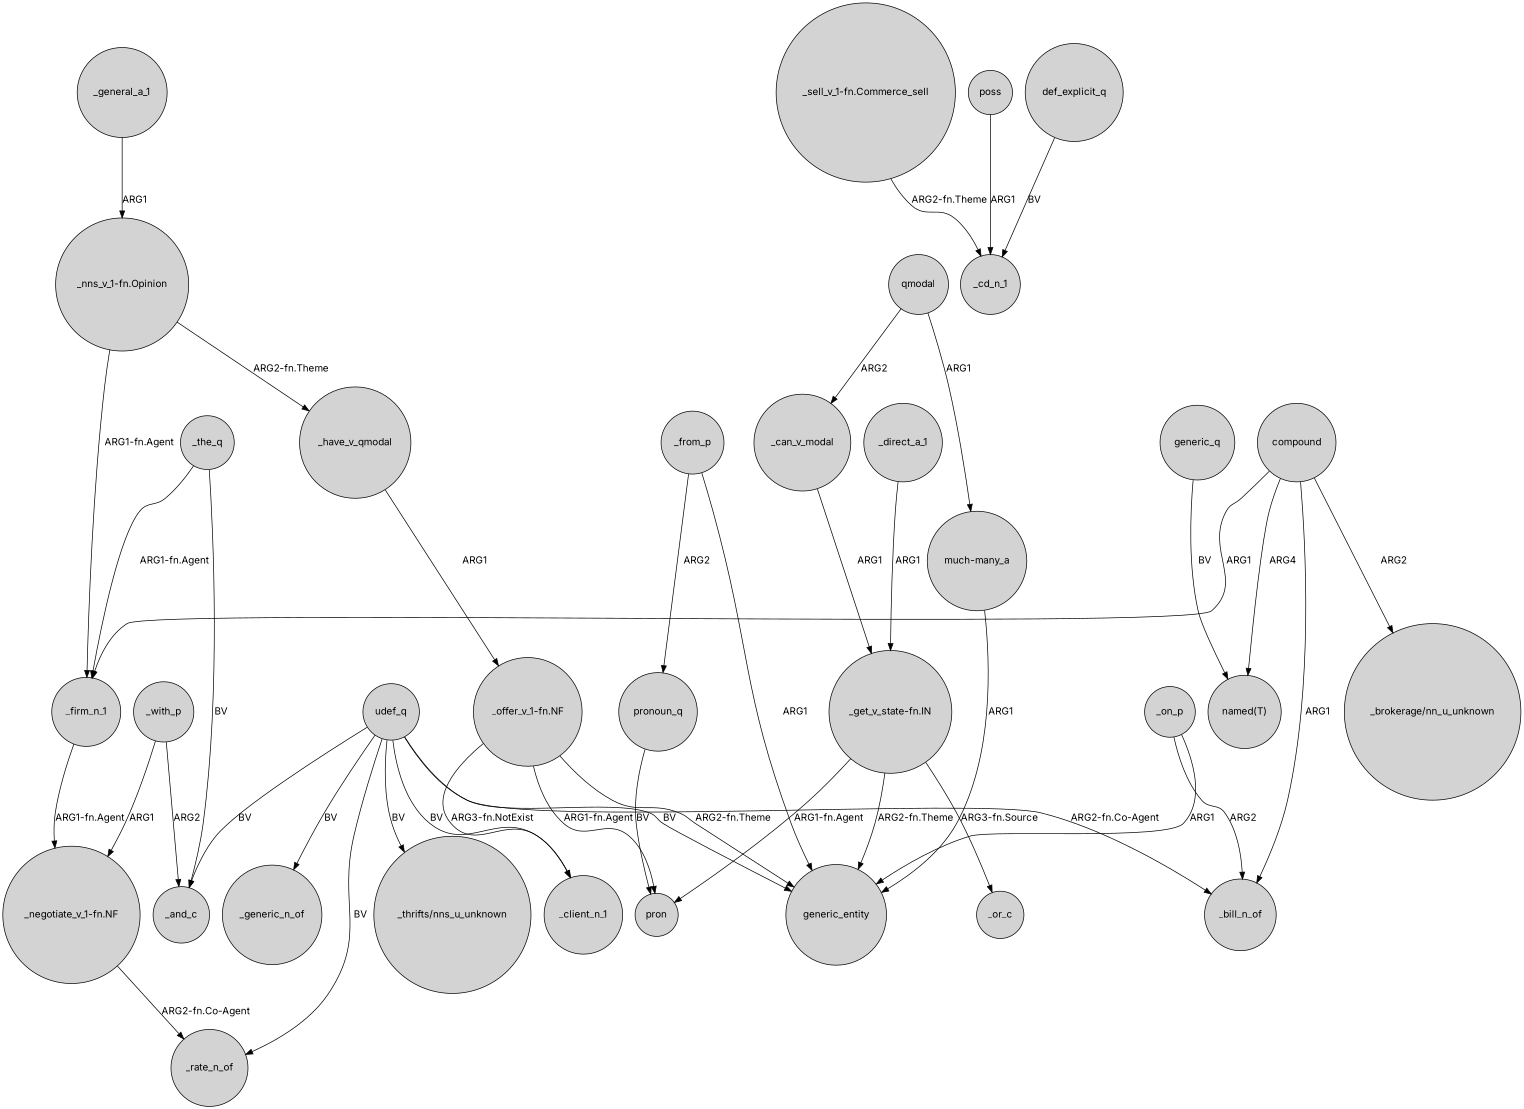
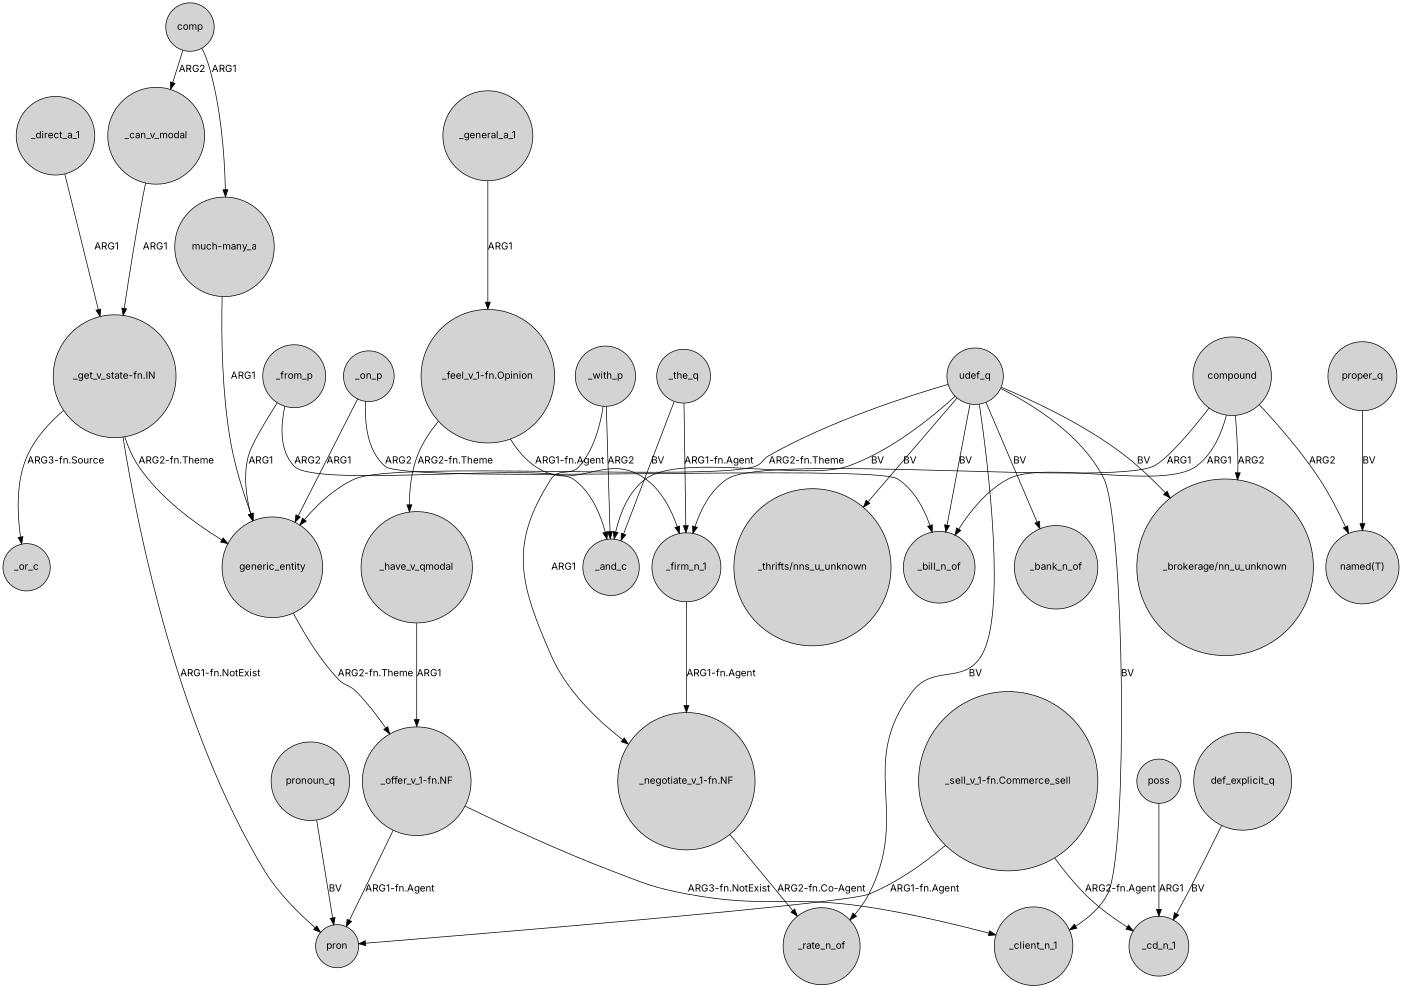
edge "_sell_v_1-fn.Commerce_sell" -> "_cd_n_1": label "ARG2-fn.Theme" -> "ARG2-fn.Agent"
node "_nns_v_1-fn.Opinion": label "_nns_v_1-fn.Opinion" -> "_feel_v_1-fn.Opinion"
node "qmodal": label "qmodal" -> "comp"
edge "udef_q" -> "_brokerage/nn_u_unknown": added, label "BV"
node "generic_q": label "generic_q" -> "proper_q"
edge "compound" -> "named(T)": label "ARG4" -> "ARG2"
edge "_from_p" -> "pronoun_q": now "_from_p" -> "_and_c"
edge "_offer_v_1-fn.NF" -> "generic_entity": reversed
edge "udef_q" -> "generic_entity": label "BV" -> "ARG2-fn.Theme"
edge "_get_v_state-fn.IN" -> "pron": label "ARG1-fn.Agent" -> "ARG1-fn.NotExist"
edge "udef_q" -> "_bill_n_of": label "ARG2-fn.Co-Agent" -> "BV"
node "_generic_n_of": label "_generic_n_of" -> "_bank_n_of"
edge "_sell_v_1-fn.Commerce_sell" -> "pron": added, label "ARG1-fn.Agent"
